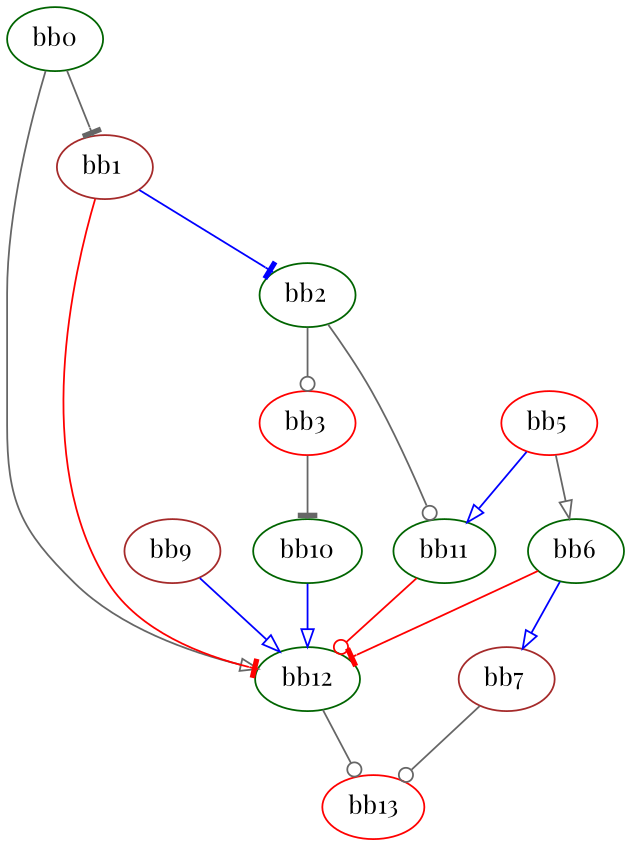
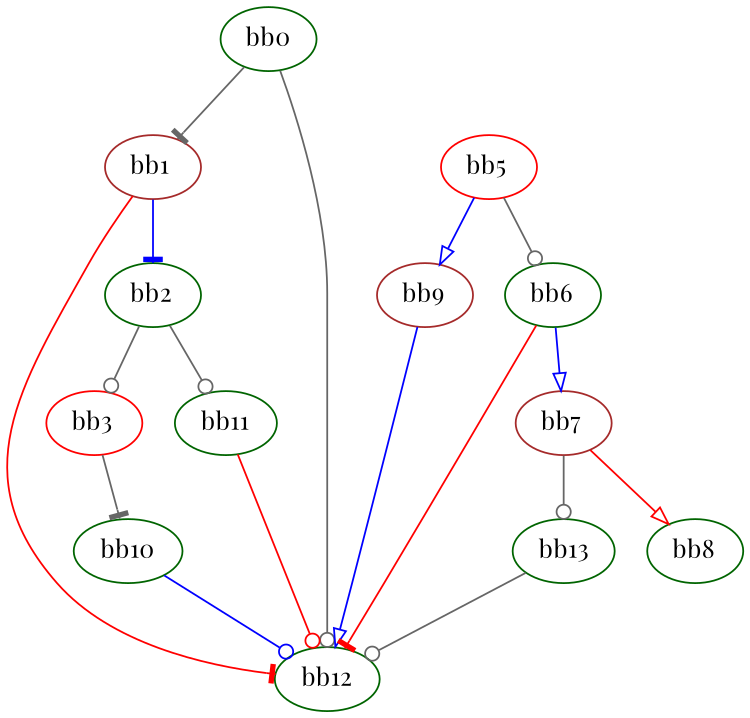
edge "bb0" -> "bb12": arrowhead onormal -> odot
edge "bb5" -> "bb6": arrowhead onormal -> odot
edge "bb5" -> "bb11": now "bb5" -> "bb9"
node "bb8": added
edge "bb10" -> "bb12": arrowhead onormal -> odot
edge "bb12" -> "bb13": reversed
node "bb13": color red -> darkgreen
